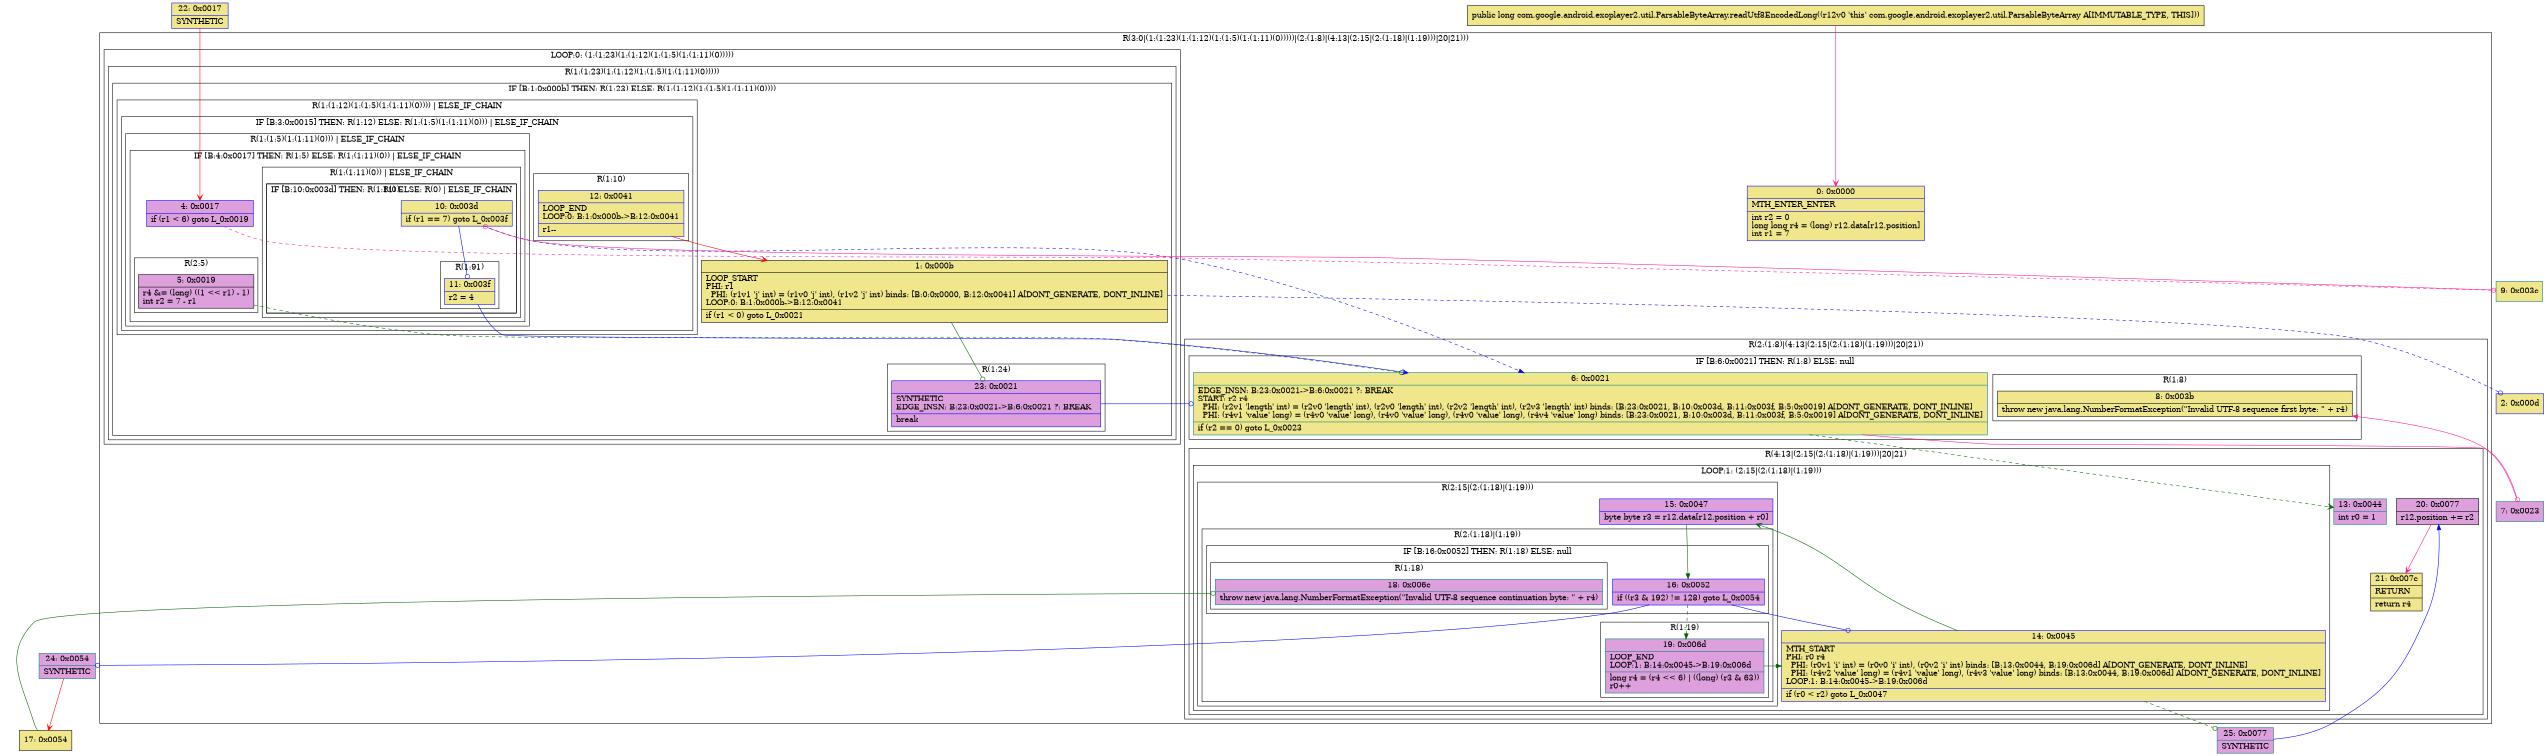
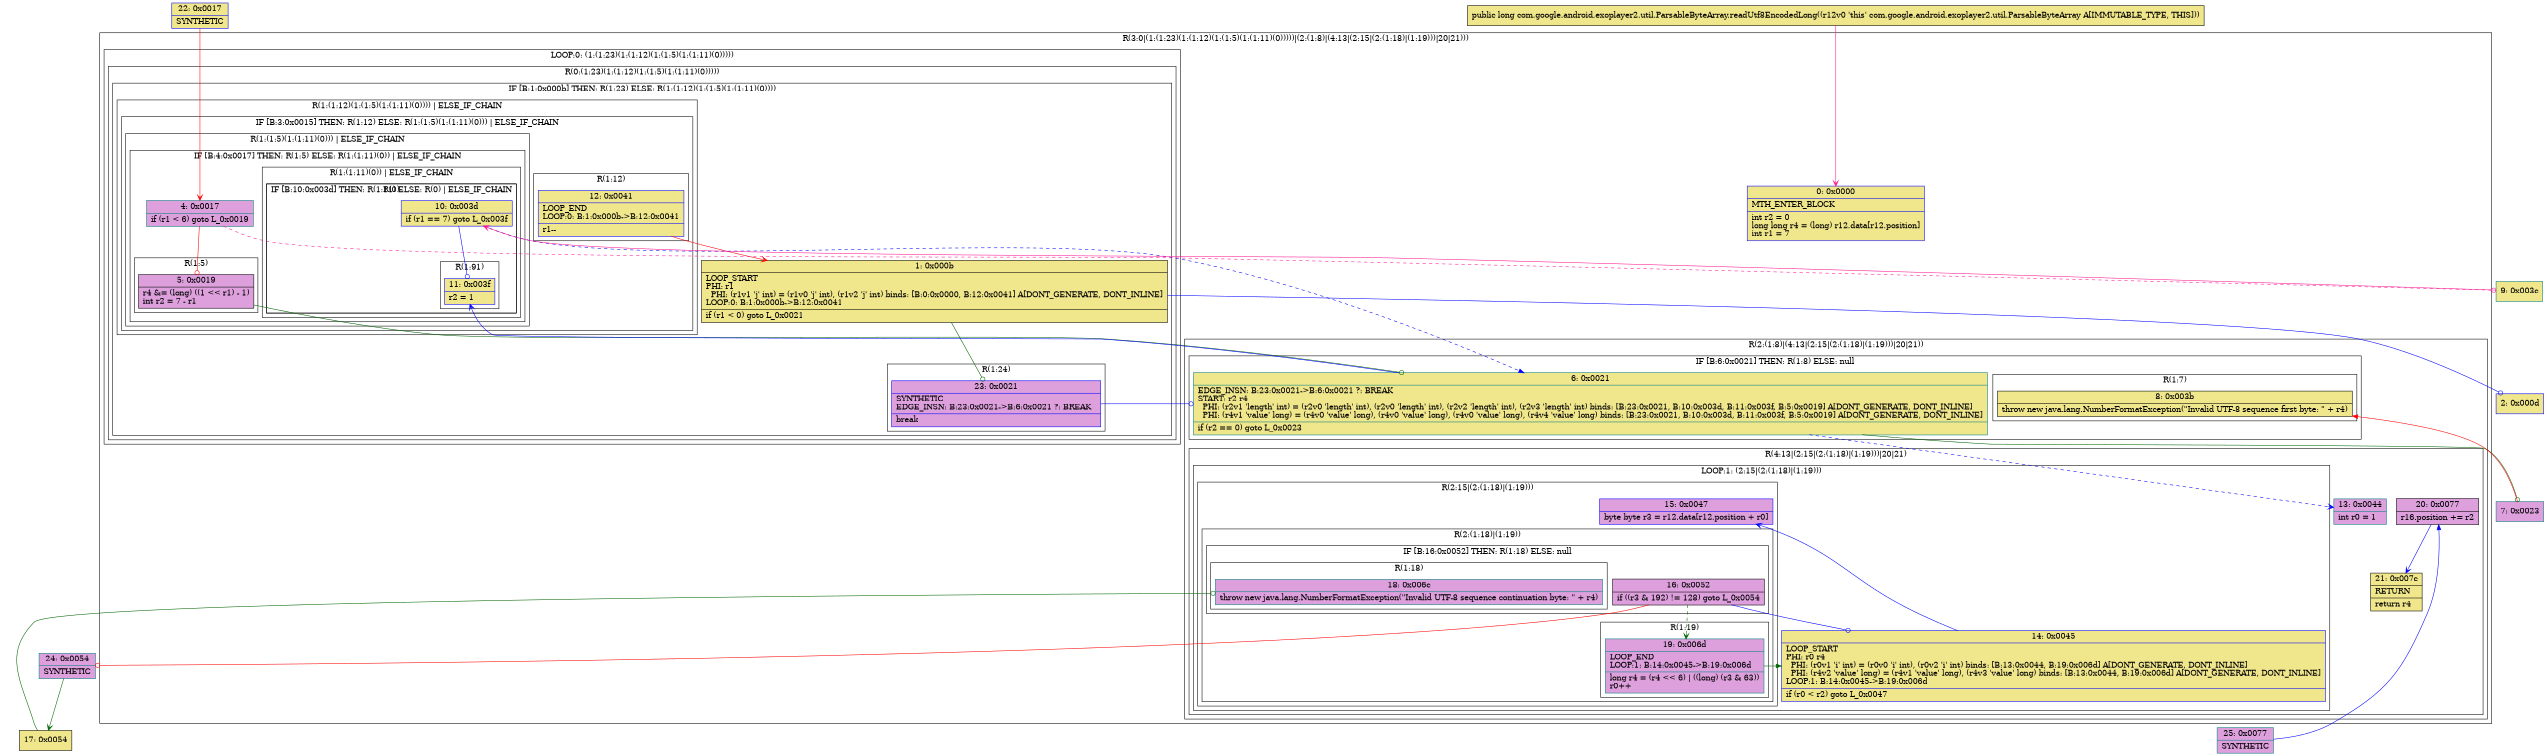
cluster "R(1:(1:23)(1:(1:12)(1:(1:5)(1:(1:11)(0)))))": label "R(1:(1:23)(1:(1:12)(1:(1:5)(1:(1:11)(0)))))" -> "R(0:(1:23)(1:(1:12)(1:(1:5)(1:(1:11)(0)))))"
cluster "R(1:10)": label "R(1:10)" -> "R(1:12)"
node "0: 0x0000": text "MTH_ENTER_ENTER" -> "MTH_ENTER_BLOCK"
node "4: 0x0017": color blue -> teal
edge "4: 0x0017" -> "5: 0x0019": added
edge "9: 0x003c" -> "10: 0x003d": arrowhead odot -> vee
cluster "R(2:5)": label "R(2:5)" -> "R(1:5)"
node "11: 0x003f": text "r2 = 4" -> "r2 = 1"
edge "1: 0x000b" -> "2: 0x000d": style dashed -> solid
edge "5: 0x0019" -> "6: 0x0021": style dashed -> solid
edge "11: 0x003f" -> "6: 0x0021": reversed
cluster "R(1:8)": label "R(1:8)" -> "R(1:7)"
edge "7: 0x0023" -> "8: 0x003b": color deeppink -> red
edge "6: 0x0021" -> "7: 0x0023": color deeppink -> darkgreen
edge "6: 0x0021" -> "13: 0x0044": color darkgreen -> blue
node "20: 0x0077": text "r12.position += r2" -> "r16.position += r2"
edge "20: 0x0077" -> "21: 0x007c": color deeppink -> blue
edge "15: 0x0047" -> "16: 0x0052": removed
edge "14: 0x0045" -> "15: 0x0047": color darkgreen -> blue
node "16: 0x0052": color blue -> black
edge "16: 0x0052" -> "19: 0x006d": arrowhead normal -> vee
node "14: 0x0045": text "MTH_START" -> "LOOP_START"
edge "16: 0x0052" -> "24: 0x0054": color blue -> red
edge "24: 0x0054" -> "17: 0x0054": color red -> darkgreen
edge "14: 0x0045" -> "25: 0x0077": removed
